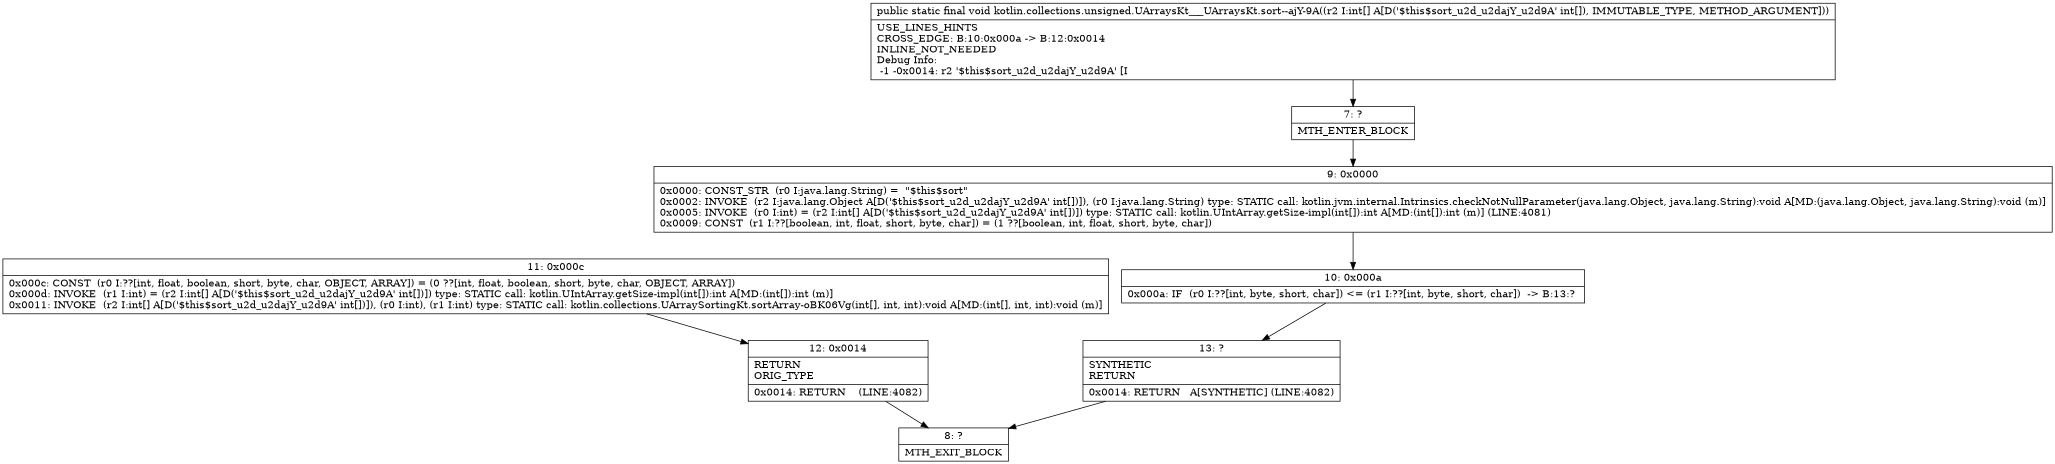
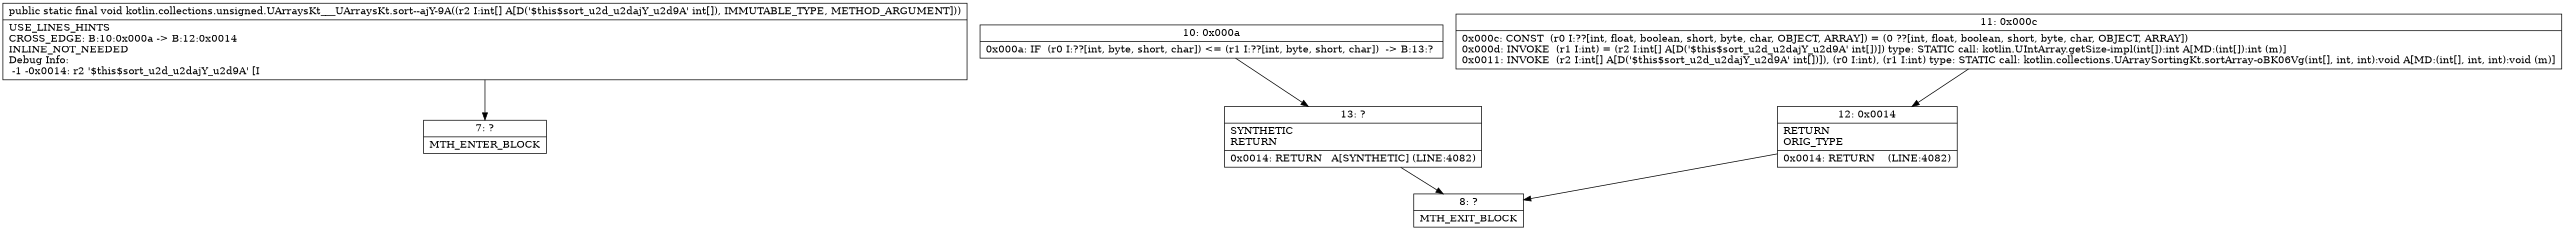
node "9: 0x0000": removed
